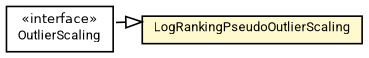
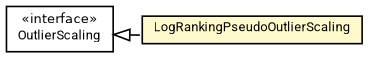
edge "OutlierScaling" -> "LogRankingPseudoOutlierScaling": reversed
